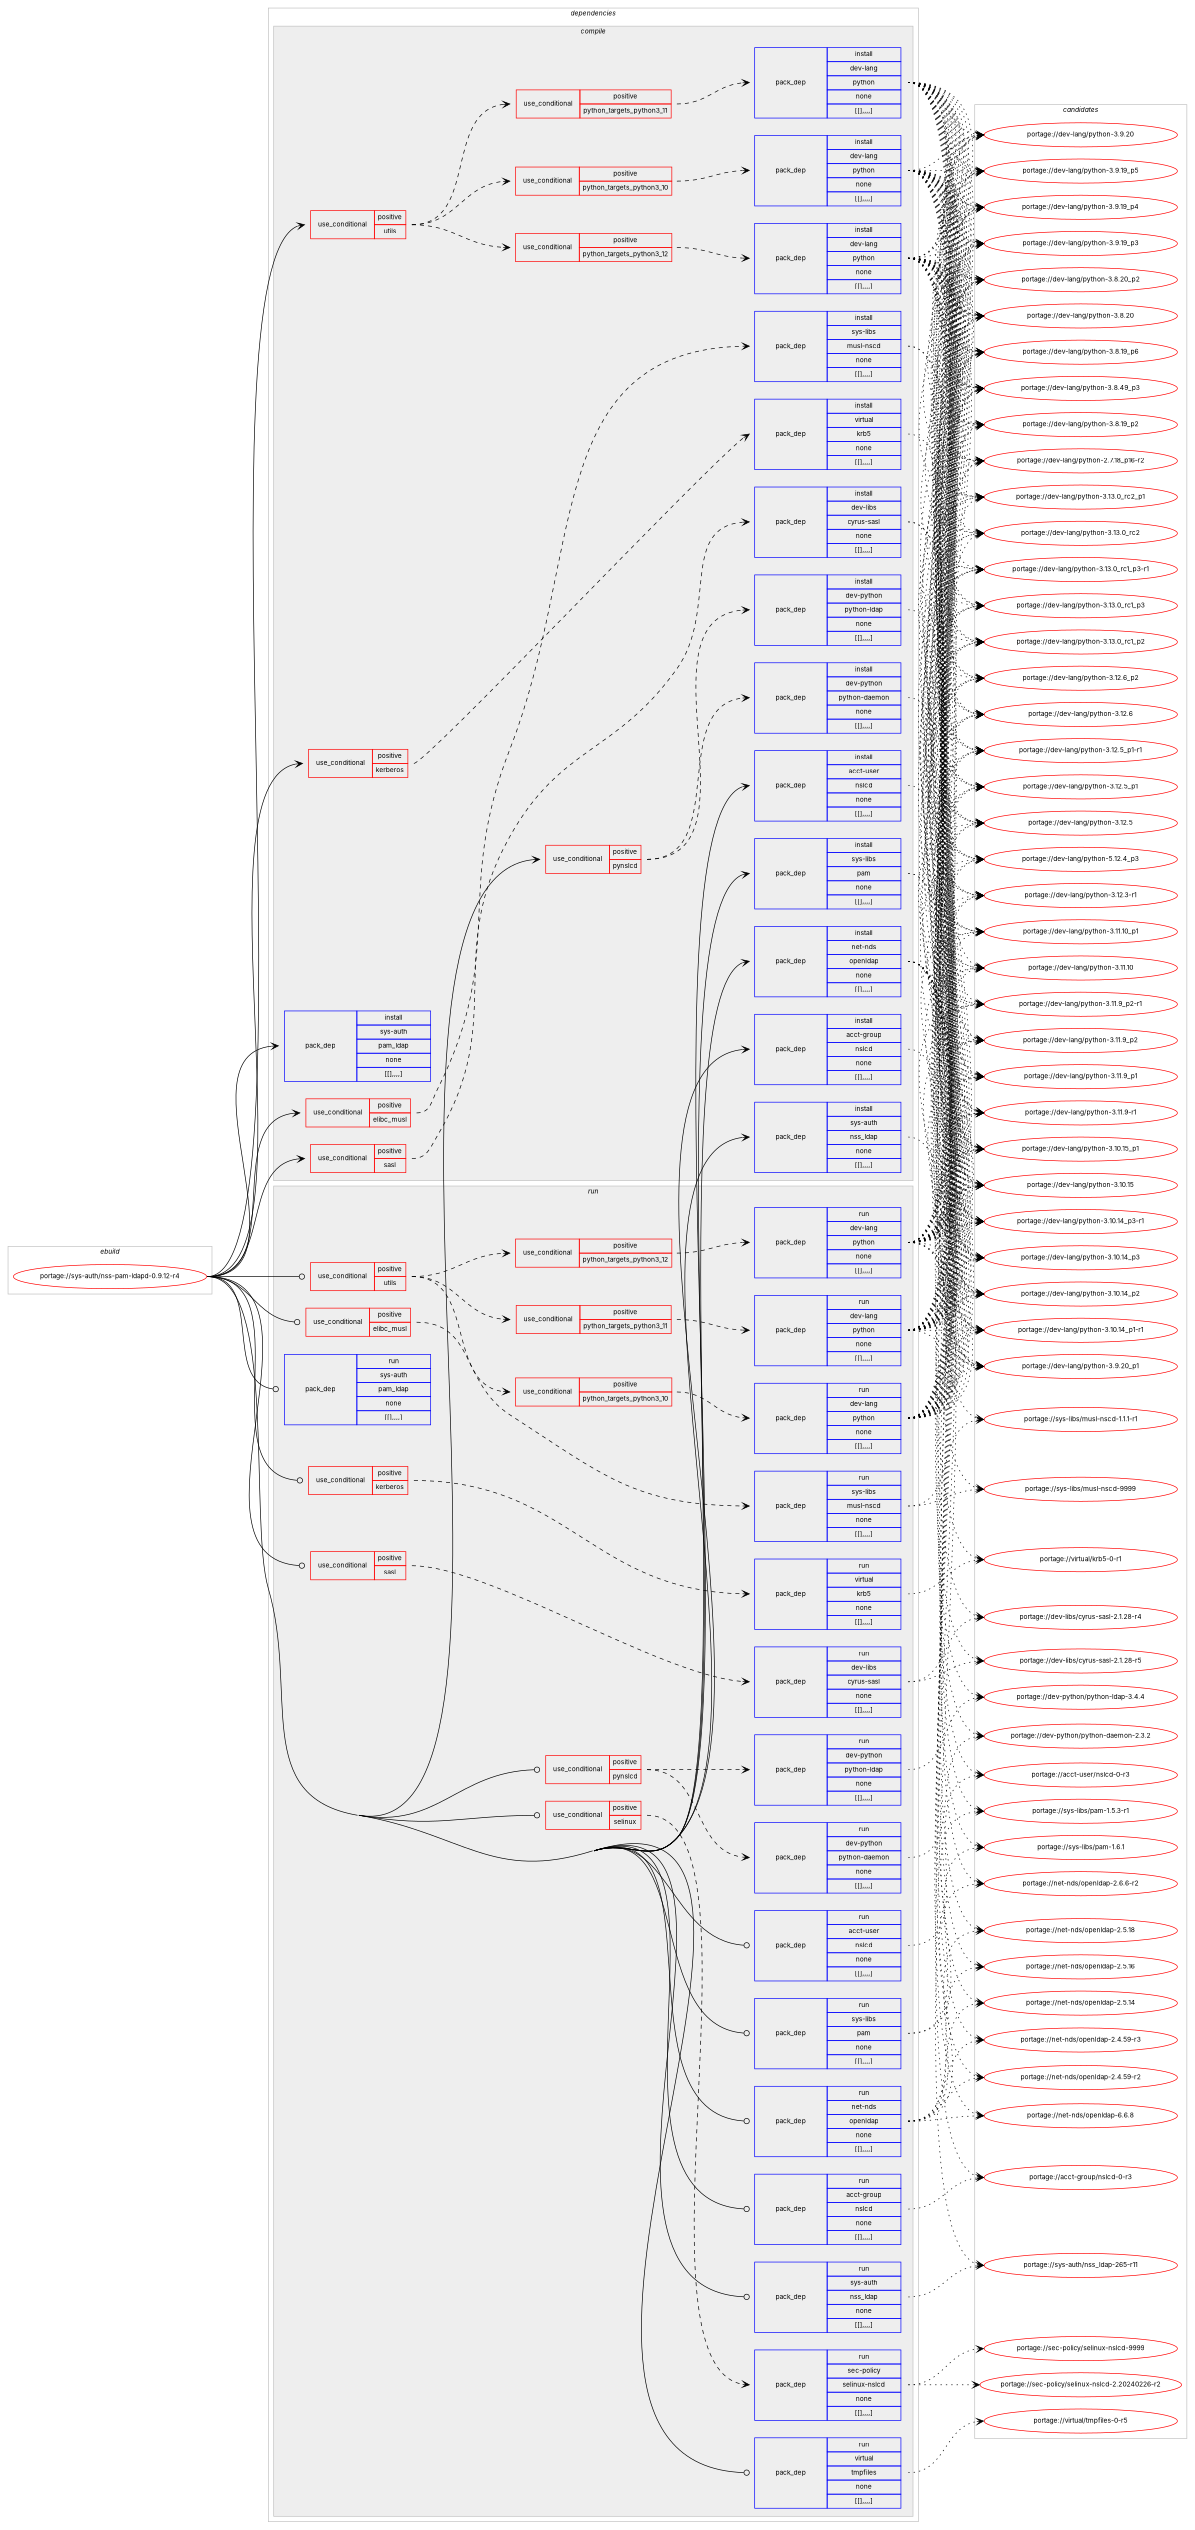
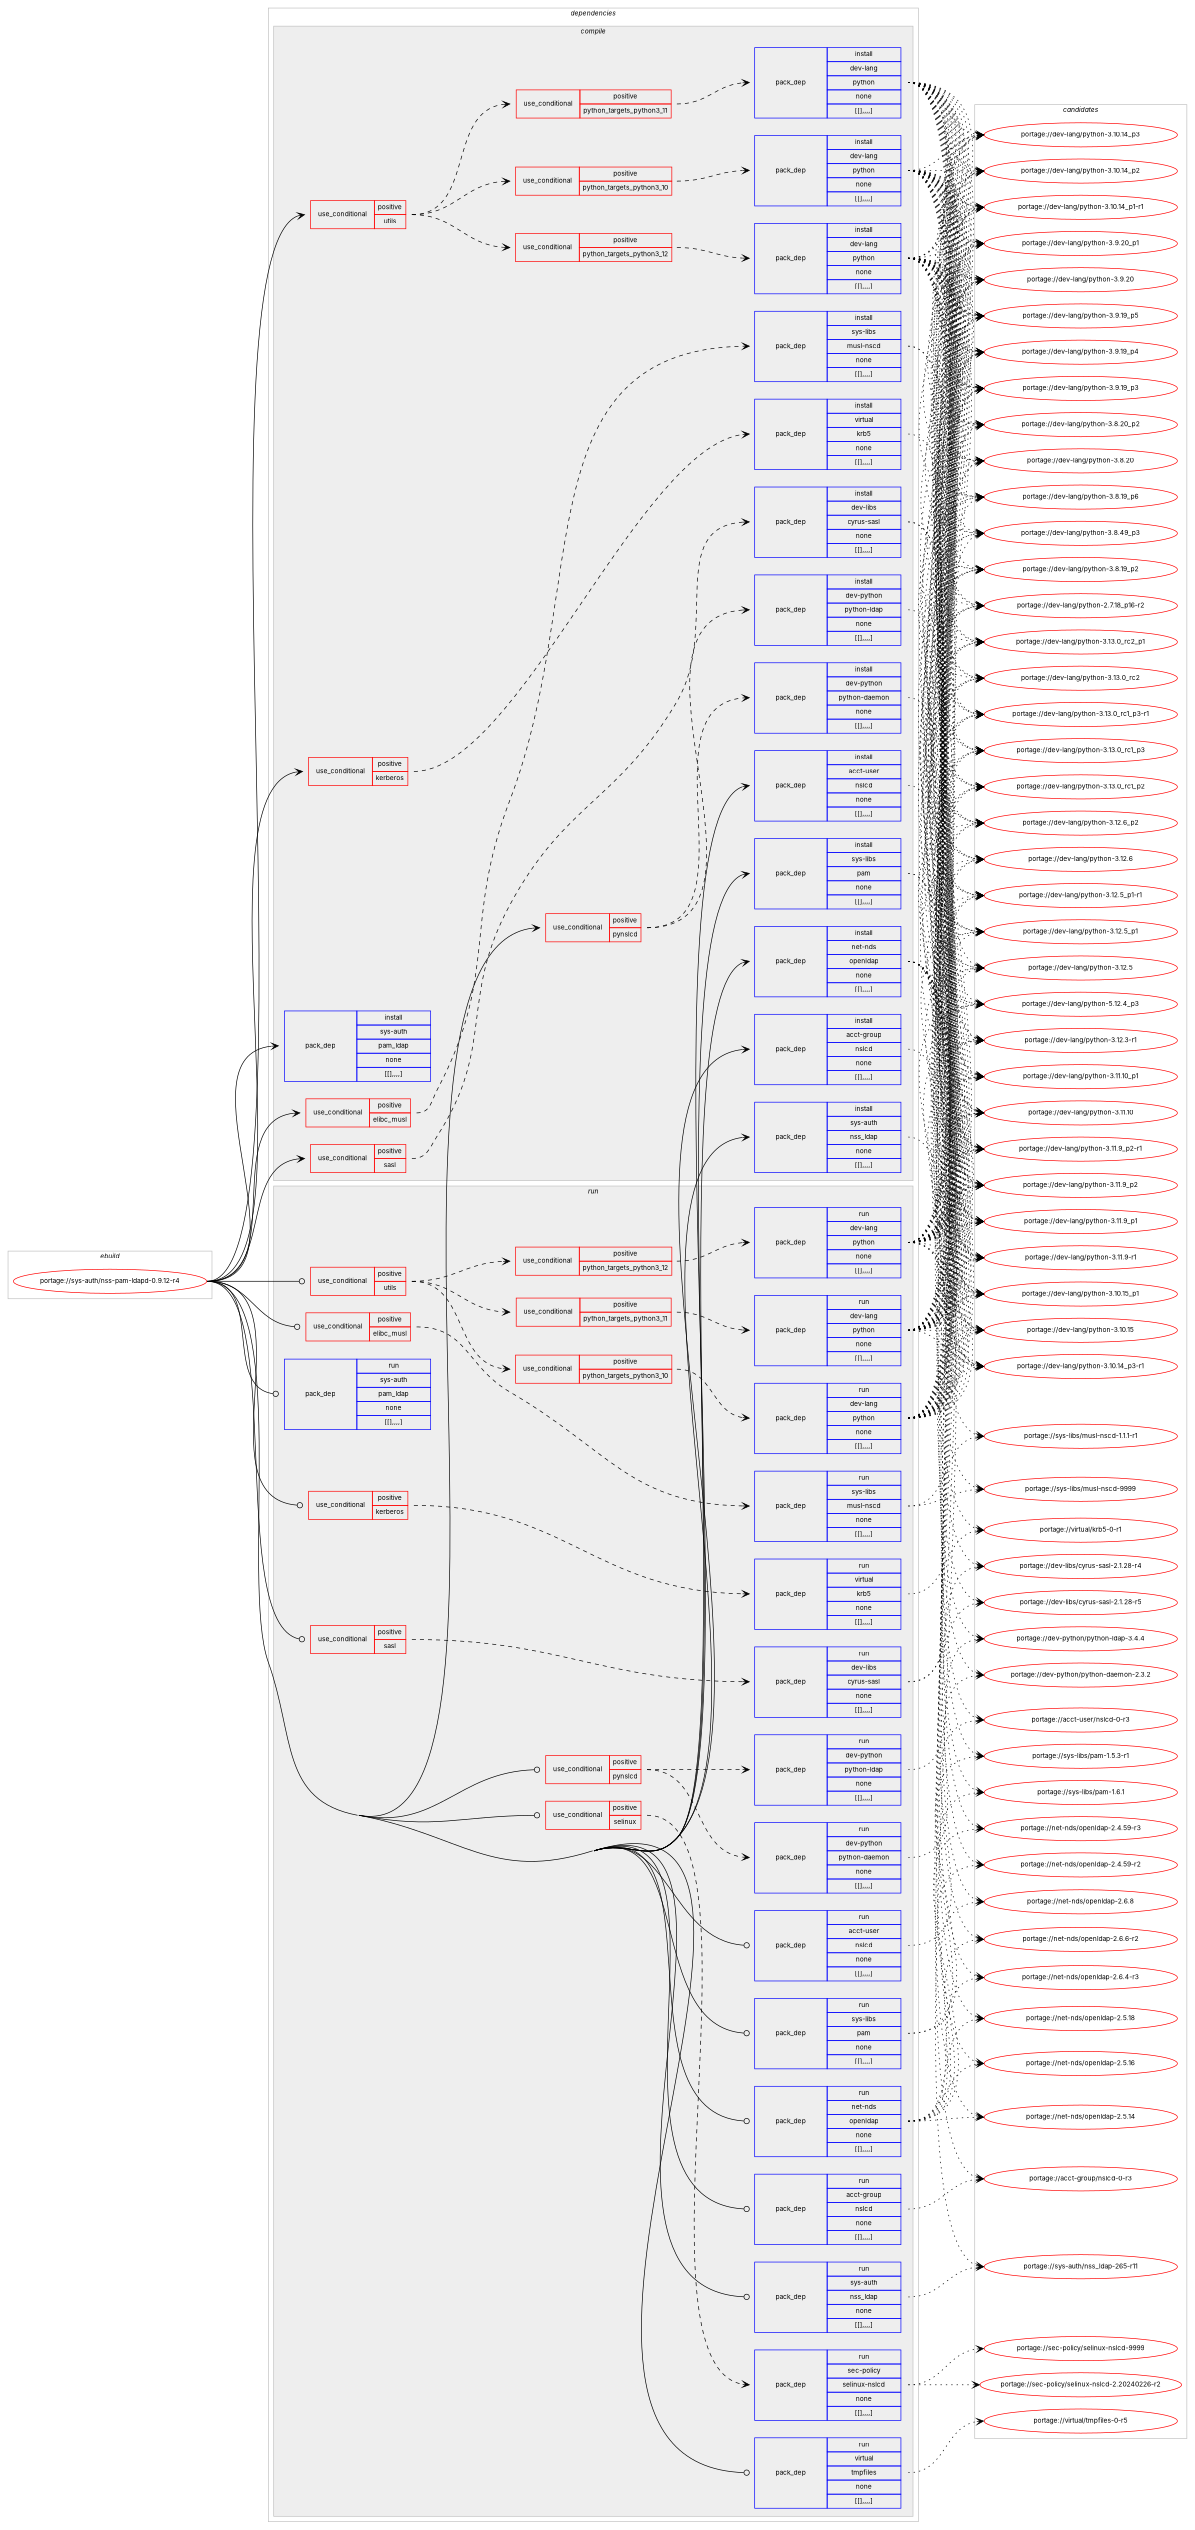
node "portage://net-nds/openldap-2.6.4-r3": added
node "portage://net-nds/openldap-6.6.8": label "portage://net-nds/openldap-6.6.8" -> "portage://net-nds/openldap-2.6.8"
